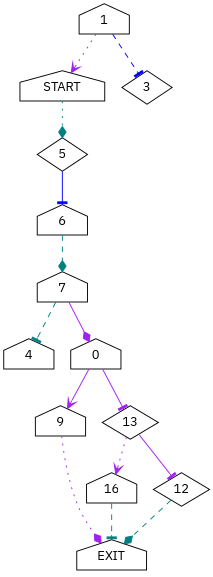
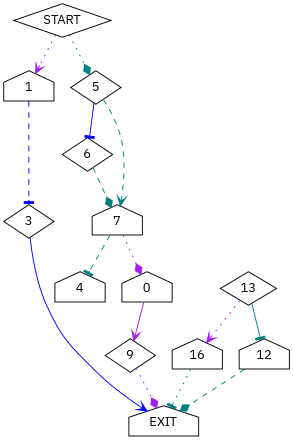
edge "1" -> "START": reversed
node "START": shape house -> diamond
edge "5" -> "7": added
node "6": shape house -> diamond
edge "7" -> "0": style solid -> dotted
edge "3" -> "EXIT": added
edge "0" -> "13": removed
node "9": shape house -> diamond
edge "13" -> "12": color purple -> teal
node "12": shape diamond -> house
edge "16" -> "EXIT": style dashed -> dotted
